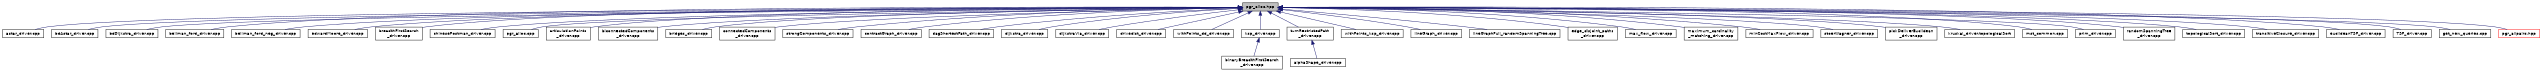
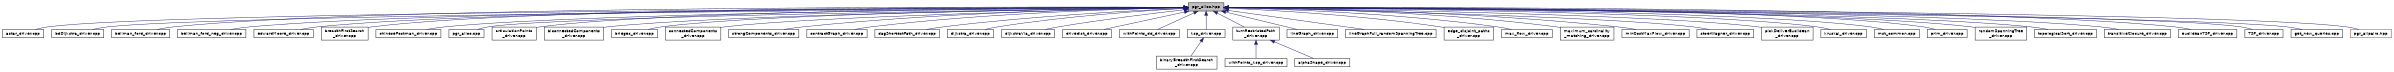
edge "withPoints_ksp_driver.cpp" -> "pgr_alloc.hpp": now "withPoints_ksp_driver.cpp" -> "turnRestrictedPath _driver.cpp"
node "bdAstar_driver.cpp": removed
node "kruskal_driver.topologicalSort": label "kruskal_driver.topologicalSort" -> "kruskal_driver.cpp"
